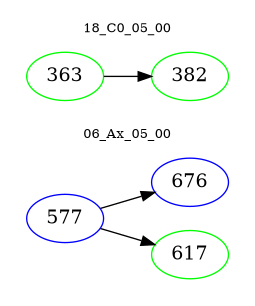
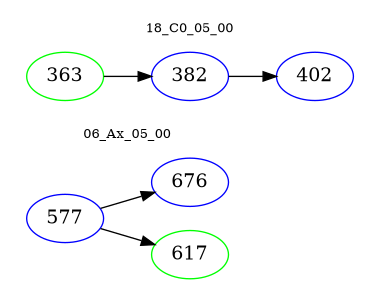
node "382": color green -> blue
node "402": added
